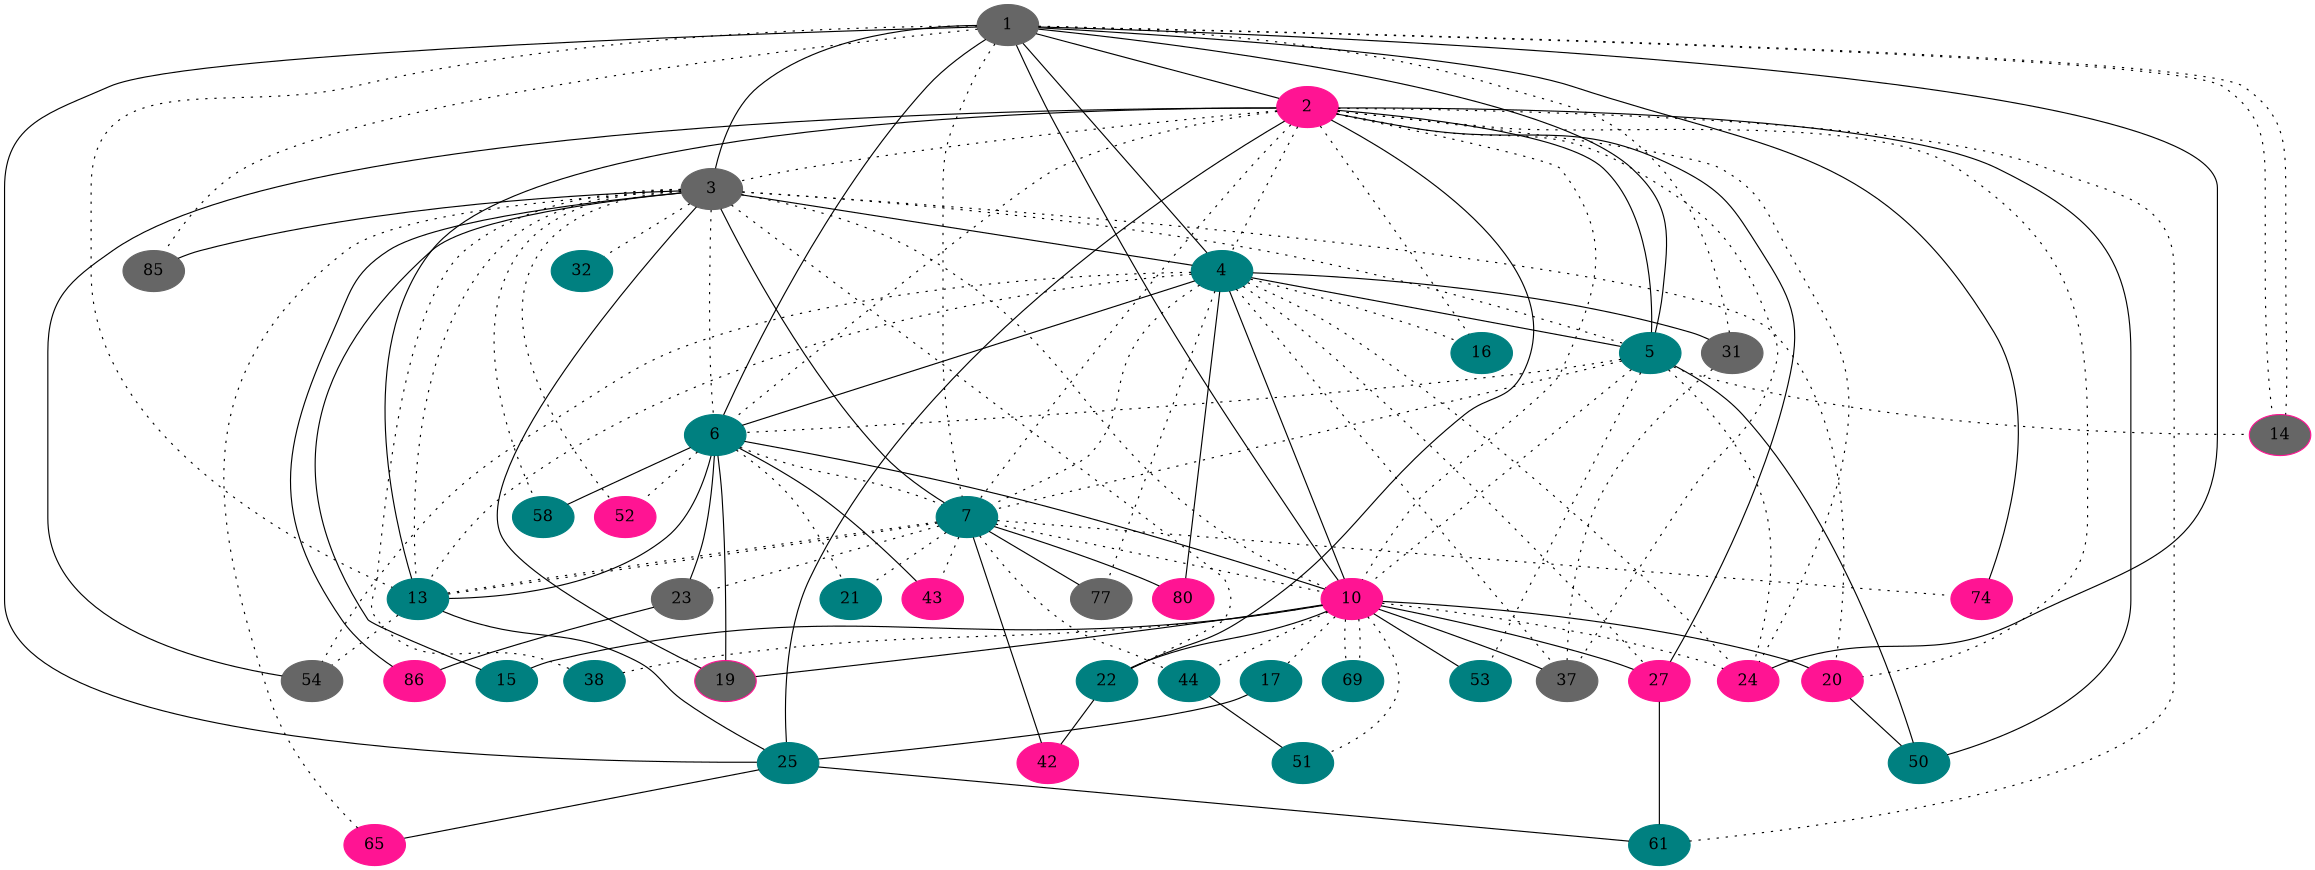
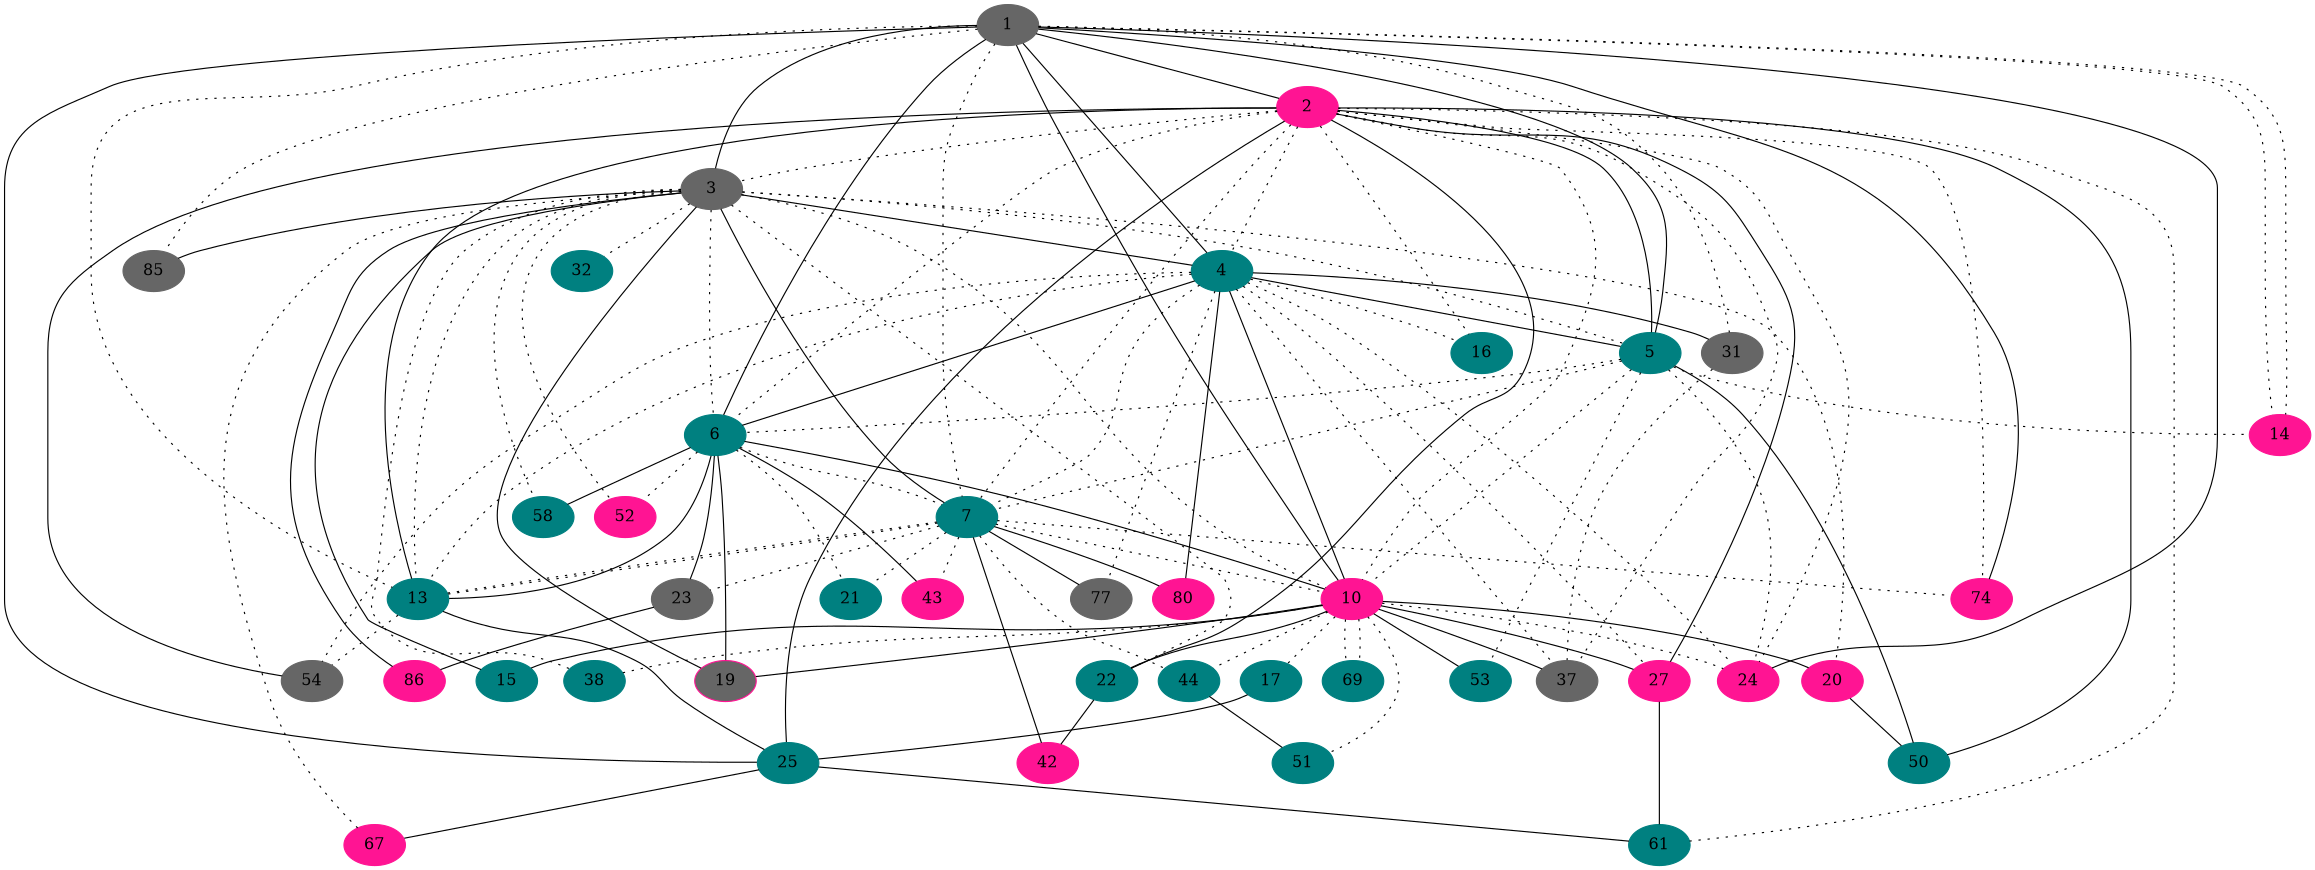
edge "2" -- "20": now "2" -- "74"
node "14": fillcolor gray40 -> deeppink
node "65": label "65" -> "67"
